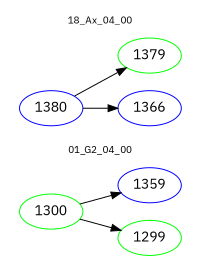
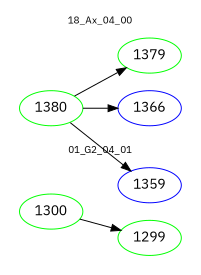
node "1380": color blue -> green
cluster "01_G2_04_00": label "01_G2_04_00" -> "01_G2_04_01"
edge "1300" -> "1359": now "1380" -> "1359"
